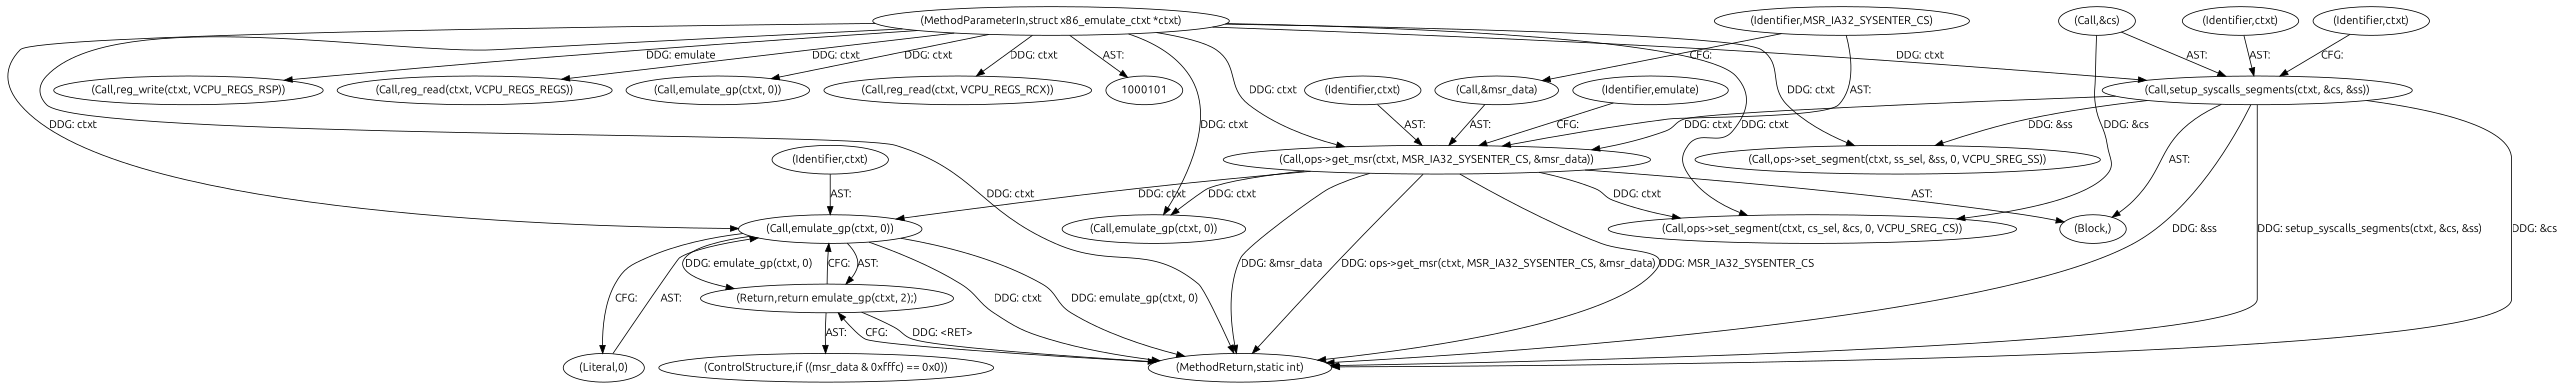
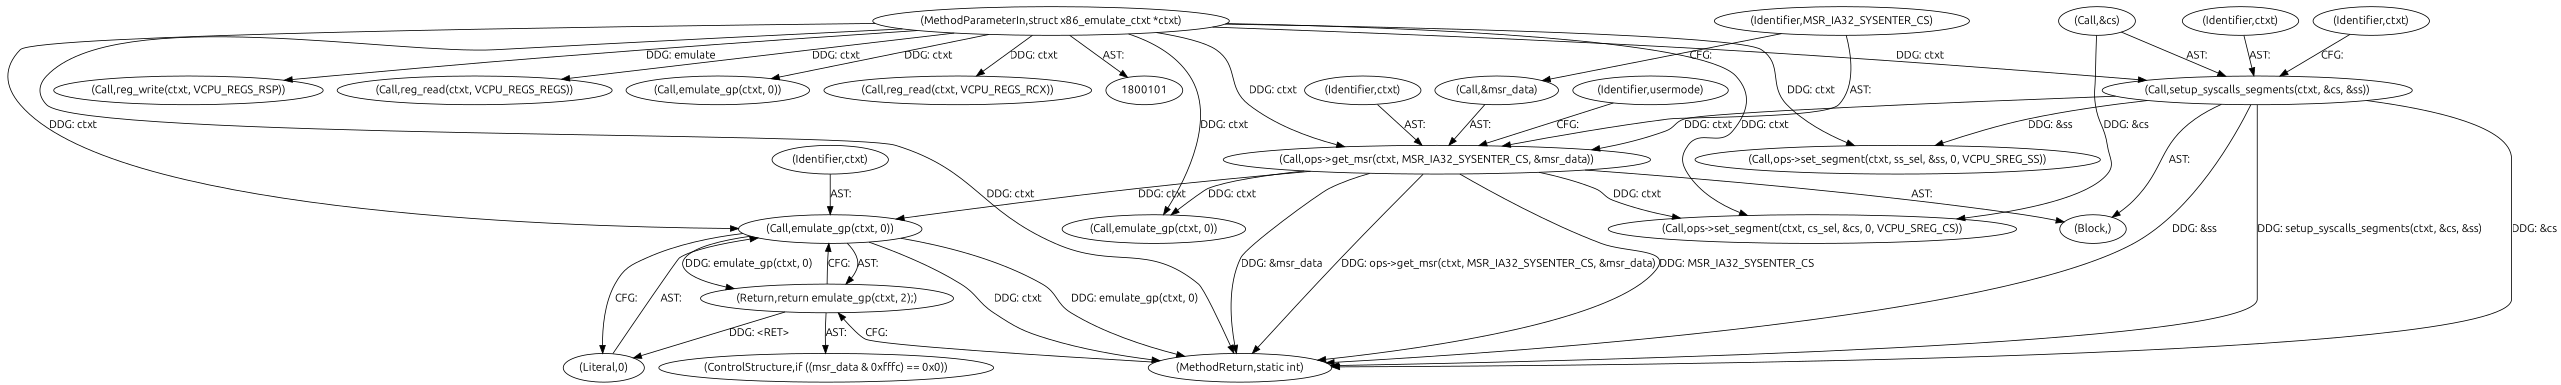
node "1000101": label "1000101" -> "1800101"
node "(Identifier,emulate)": label "(Identifier,emulate)" -> "(Identifier,usermode)"
edge "(Return,return emulate_gp(ctxt, 2);)" -> "(MethodReturn,static int)": now "(Return,return emulate_gp(ctxt, 2);)" -> "(Literal,0)"
